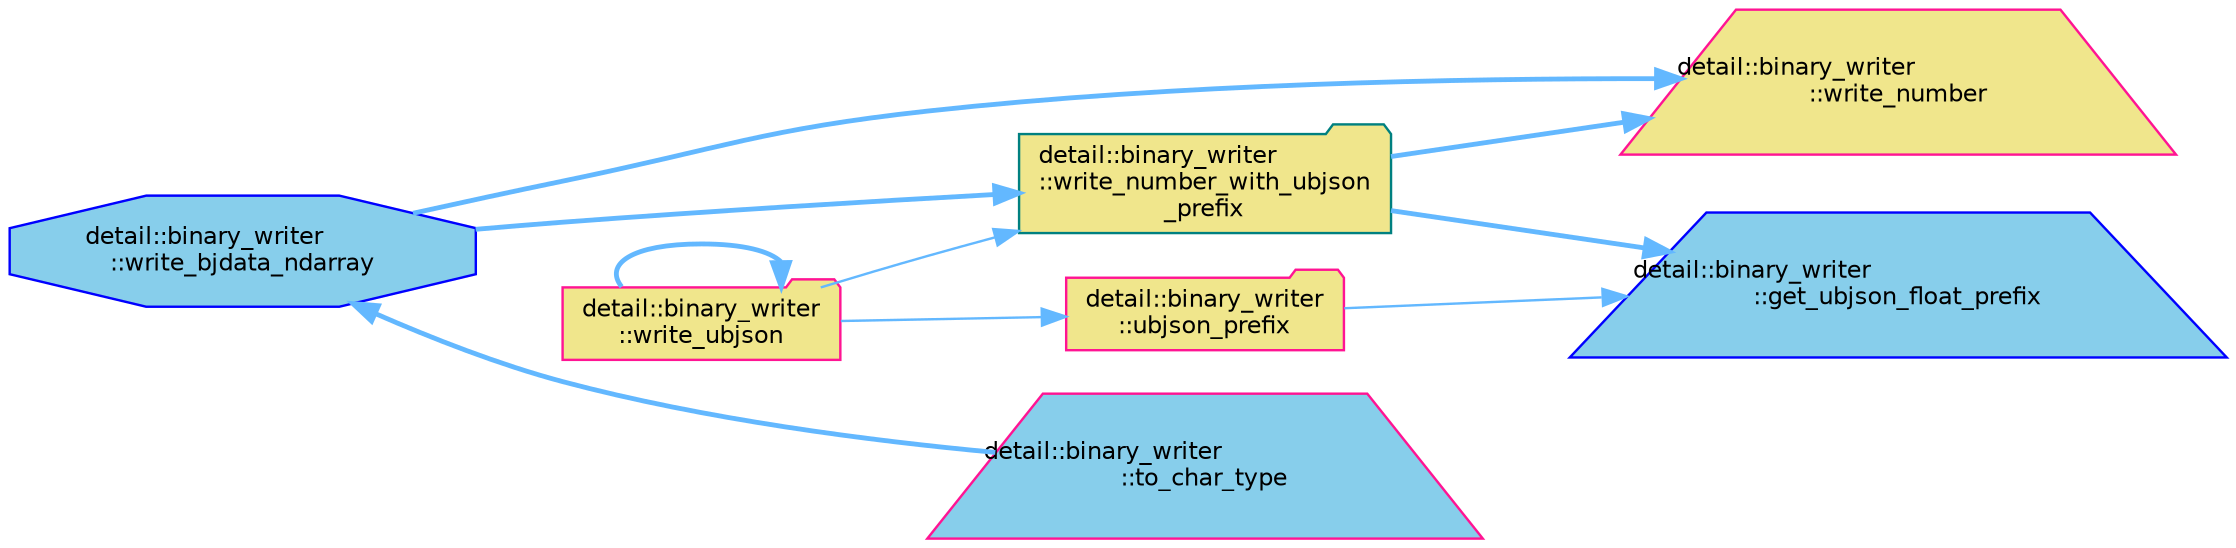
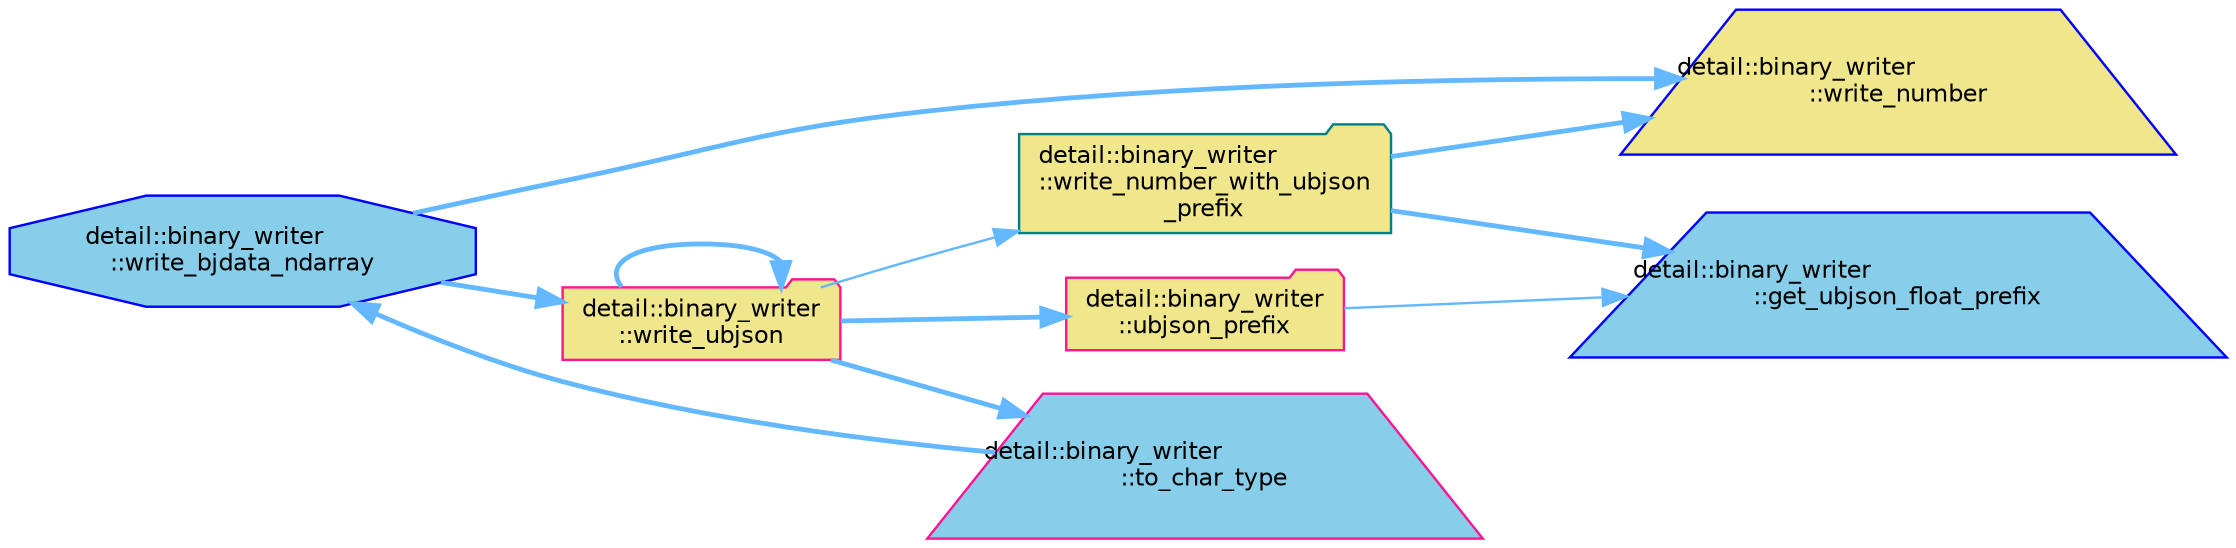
node "detail::binary_writer ::write_number": color deeppink -> blue
edge "detail::binary_writer ::write_bjdata_ndarray" -> "detail::binary_writer ::write_number_with_ubjson _prefix": now "detail::binary_writer ::write_bjdata_ndarray" -> "detail::binary_writer ::write_ubjson"
edge "detail::binary_writer ::write_ubjson" -> "detail::binary_writer ::ubjson_prefix": style solid -> bold
edge "detail::binary_writer ::write_ubjson" -> "detail::binary_writer ::to_char_type": added
